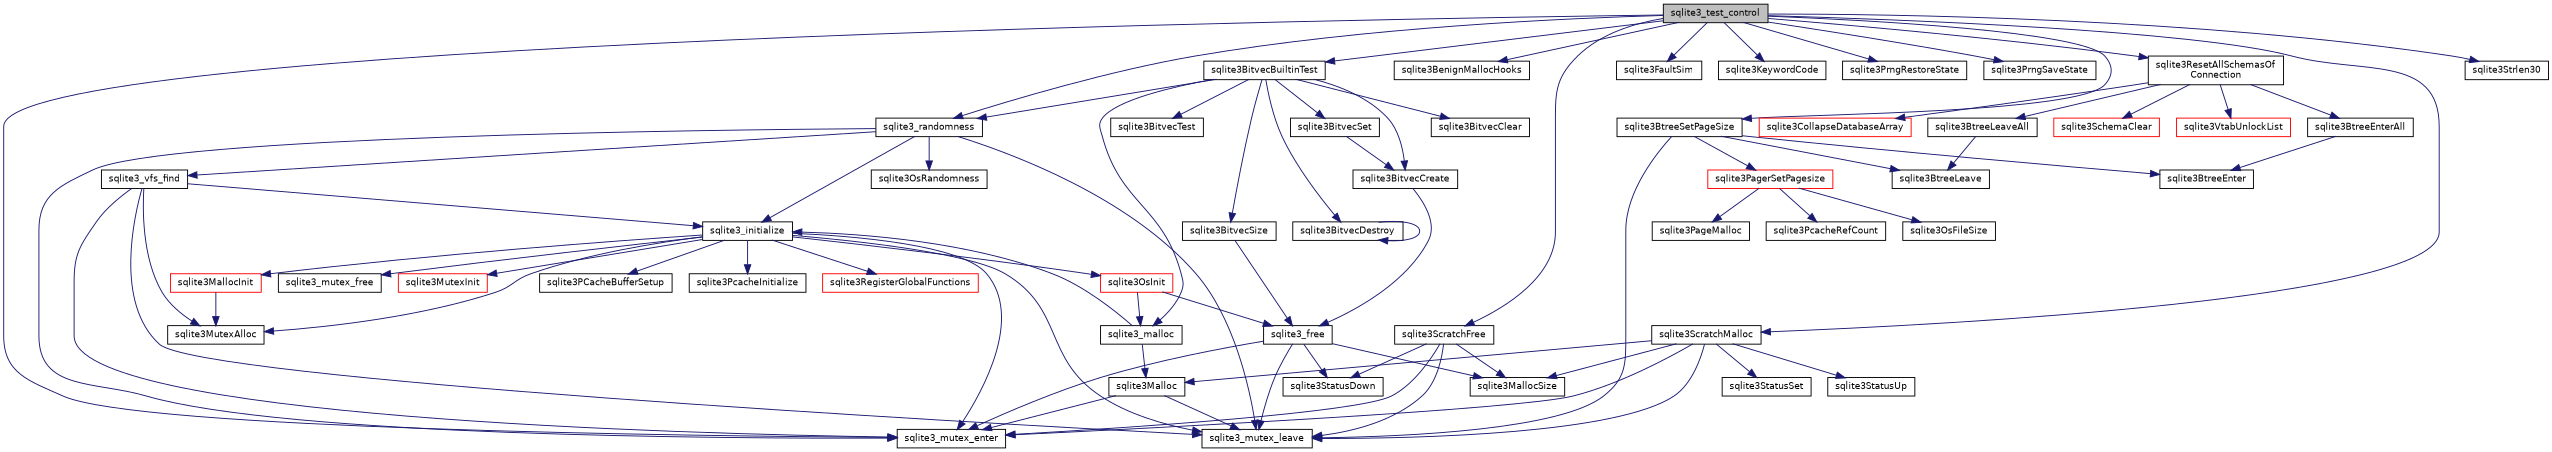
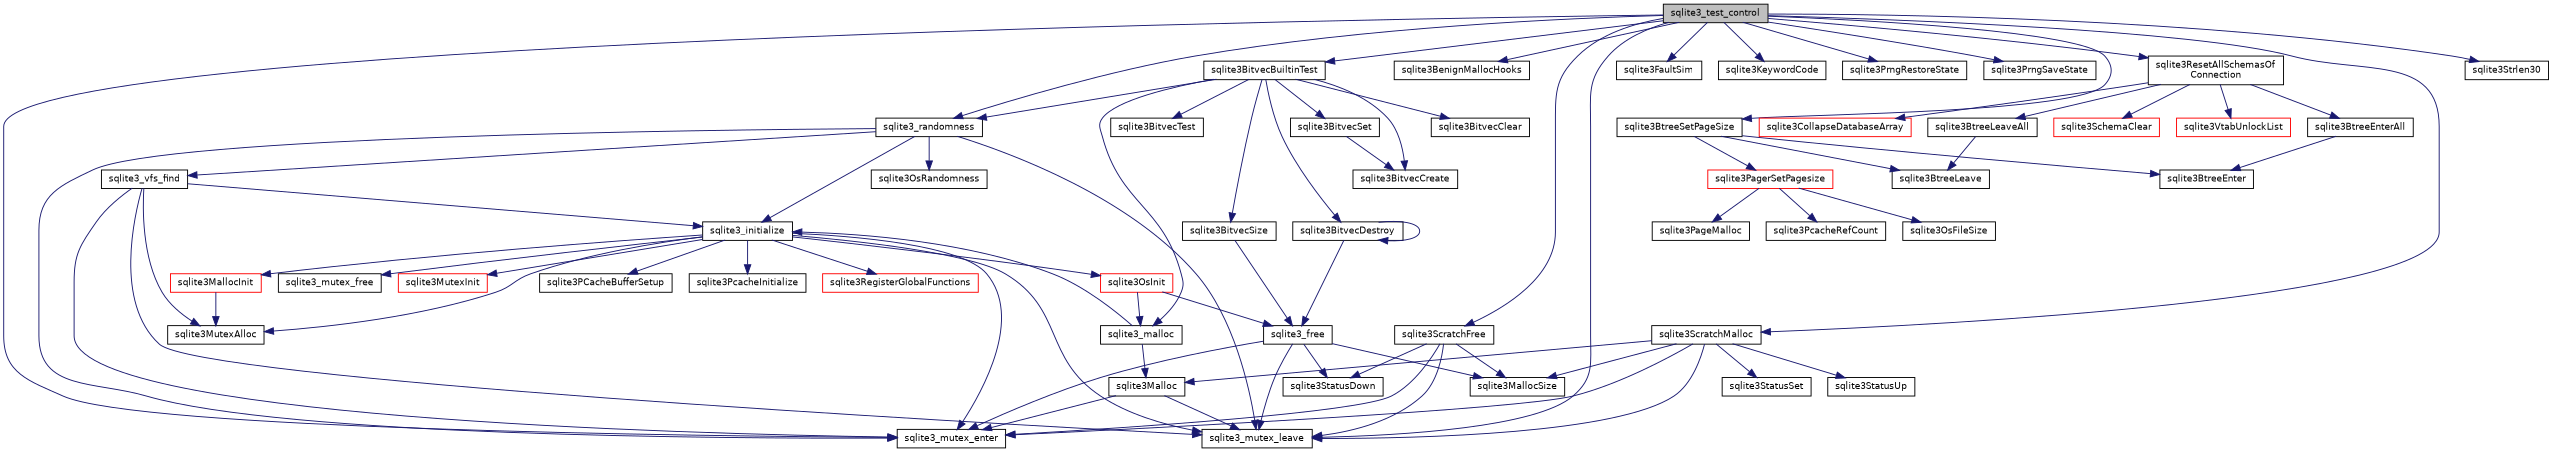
edge "sqlite3BitvecCreate" -> "sqlite3_free": now "sqlite3BitvecDestroy" -> "sqlite3_free"
edge "sqlite3BtreeSetPageSize" -> "sqlite3_mutex_leave": now "sqlite3_test_control" -> "sqlite3_mutex_leave"
